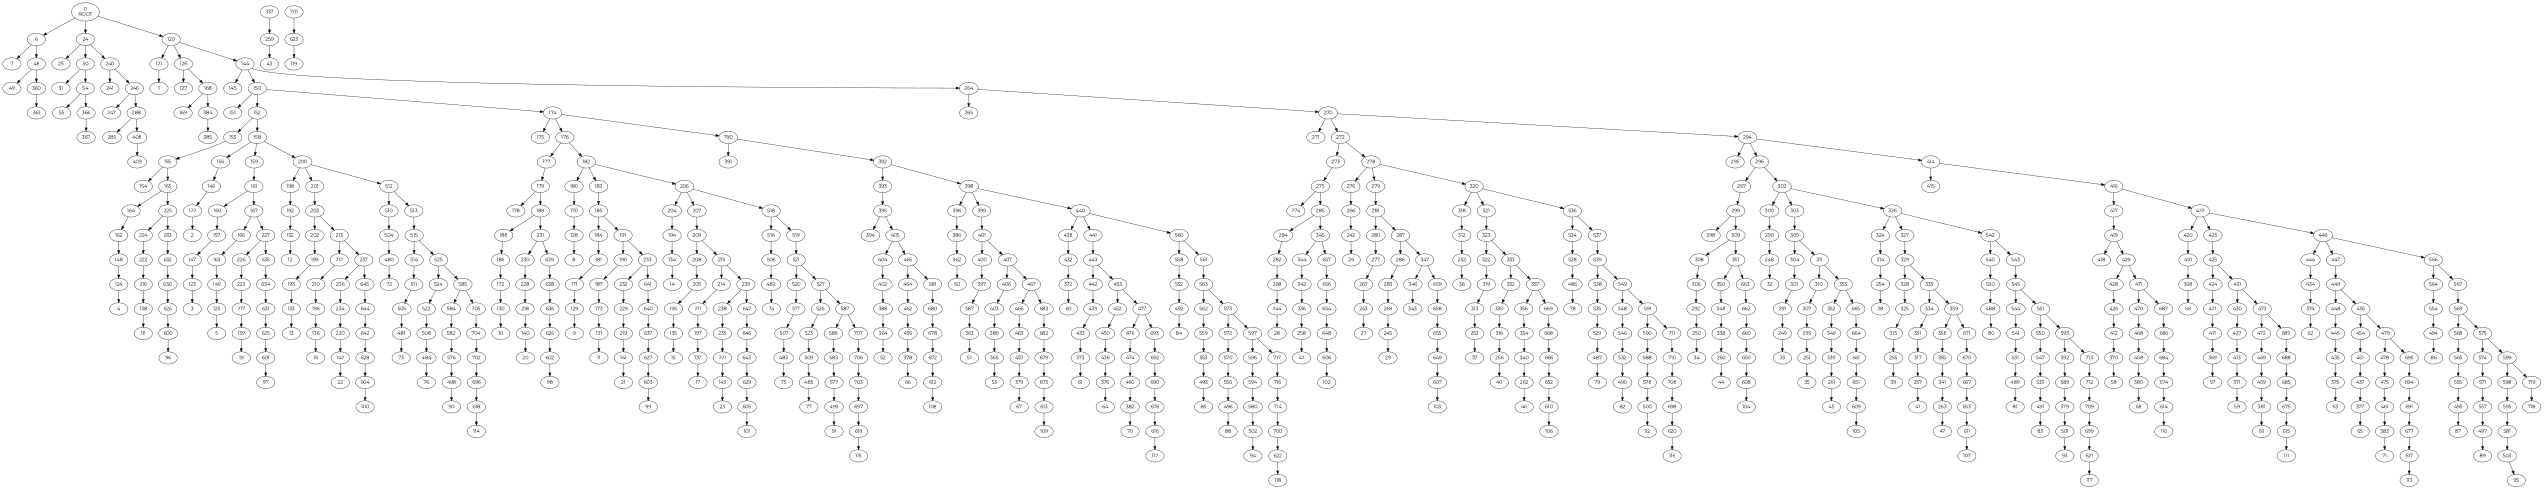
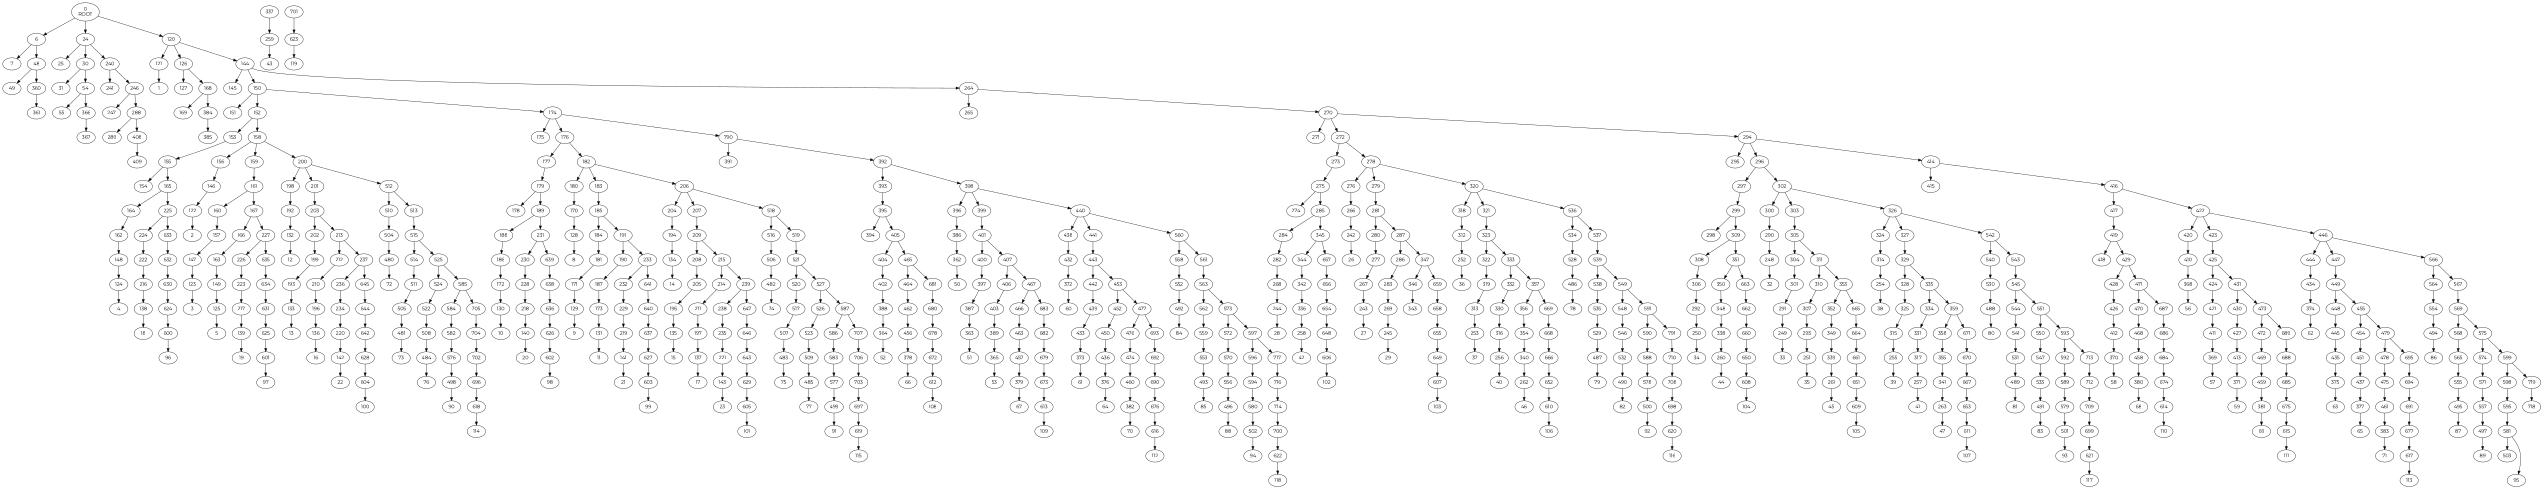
node "711": label "711" -> "791"
edge "503" -> "95": now "581" -> "95"
